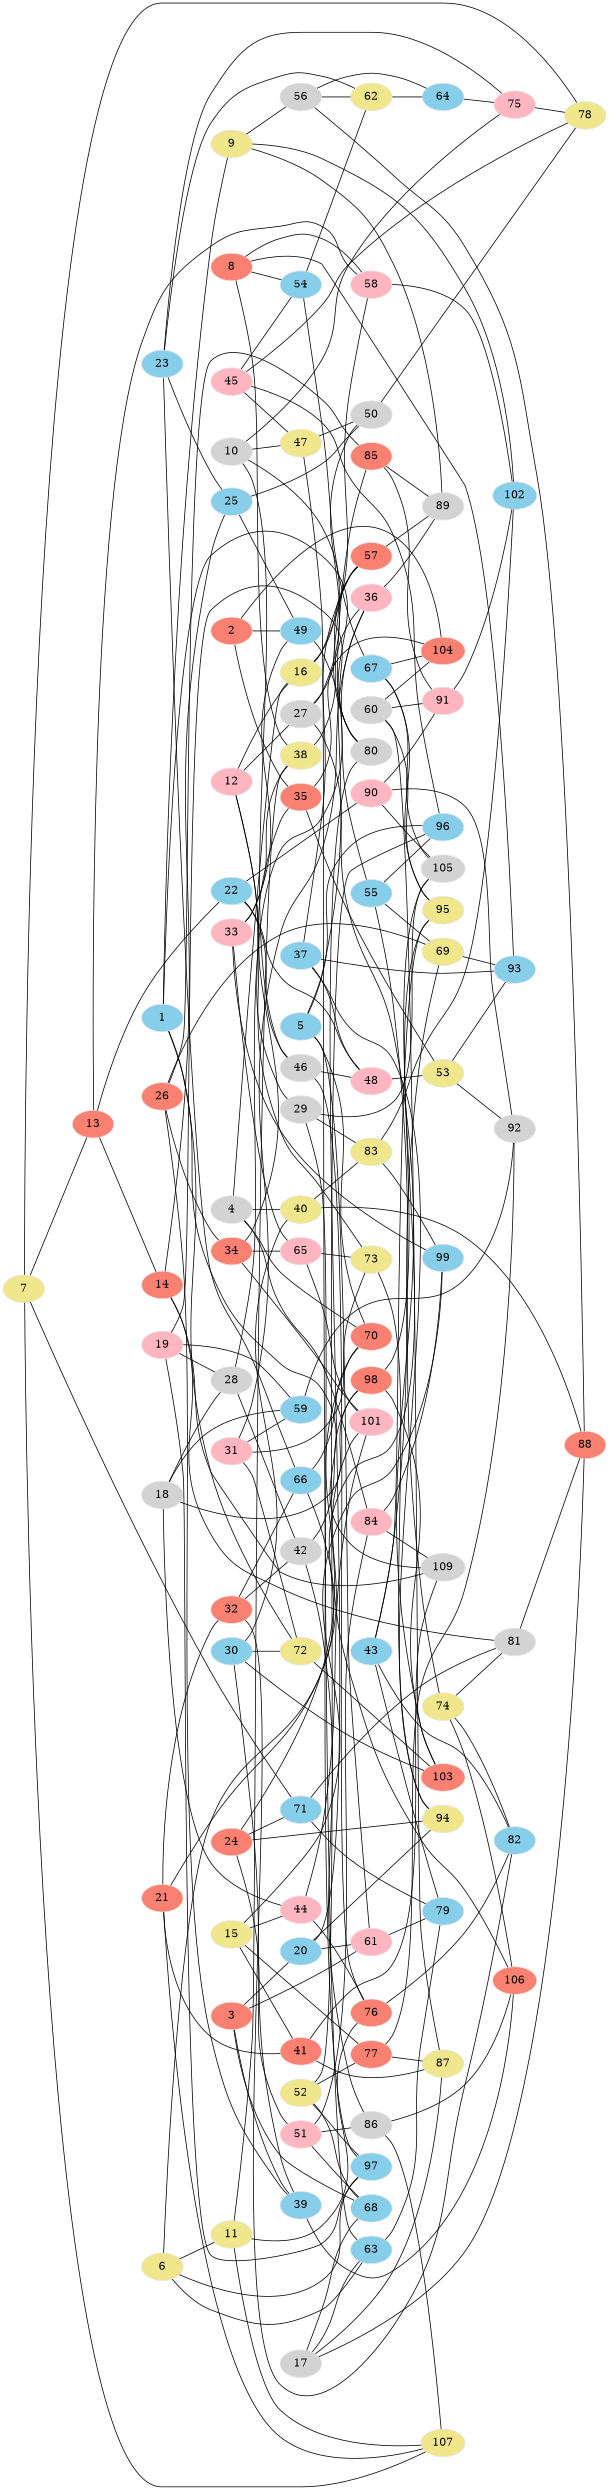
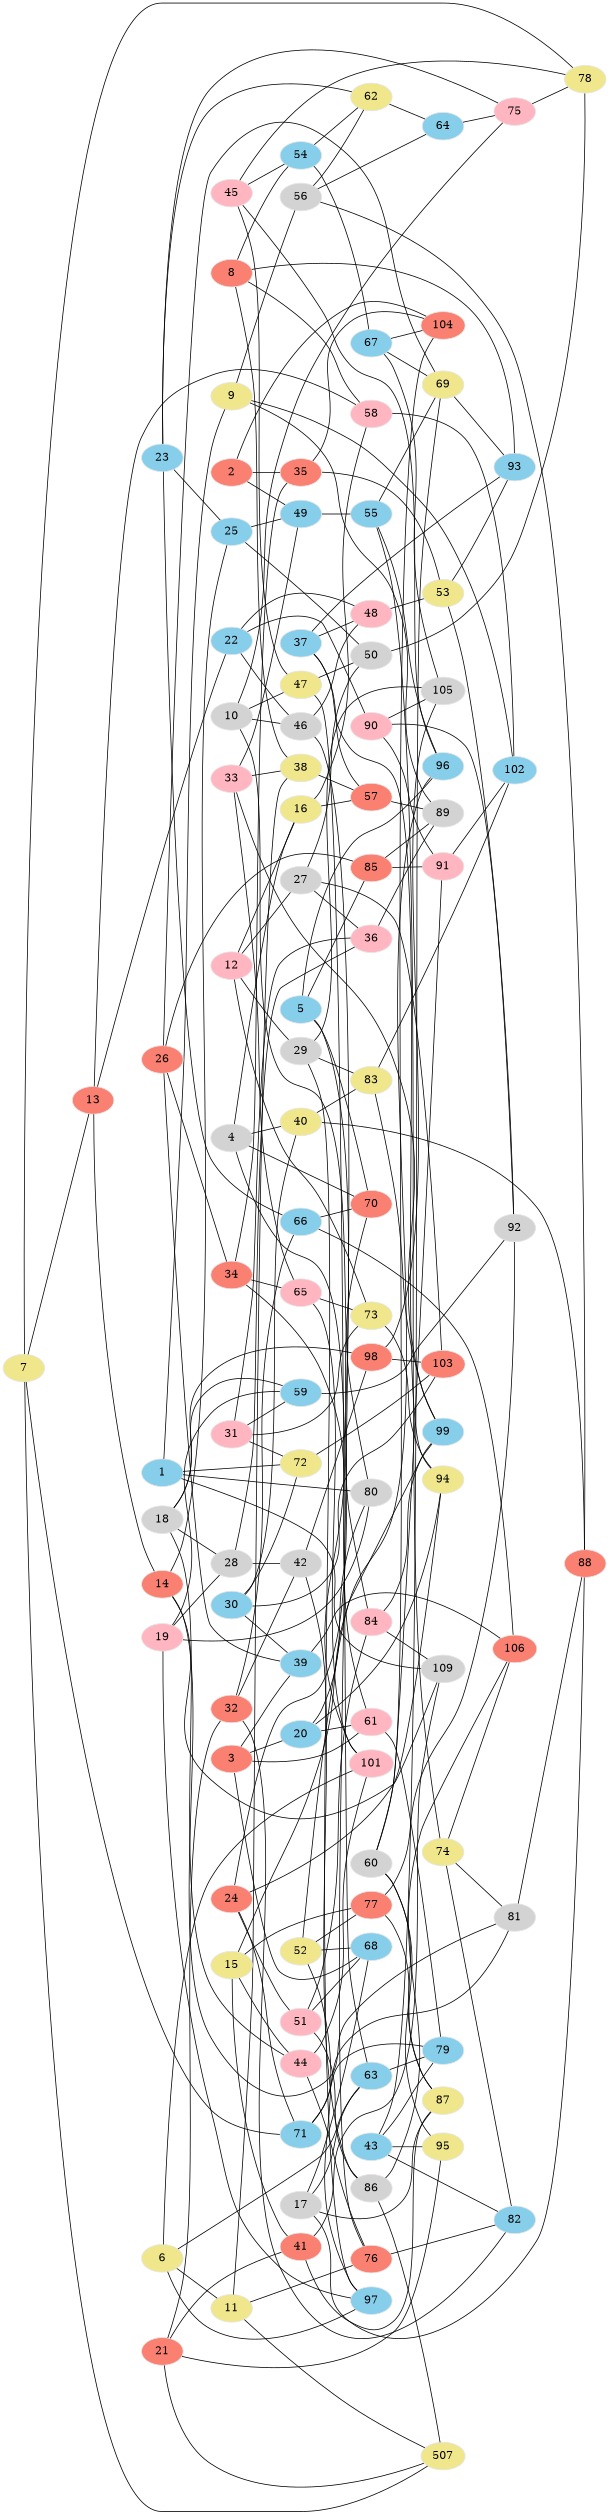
edge "67" -- "95": now "67" -- "69"
node "107": label "107" -> "507"
